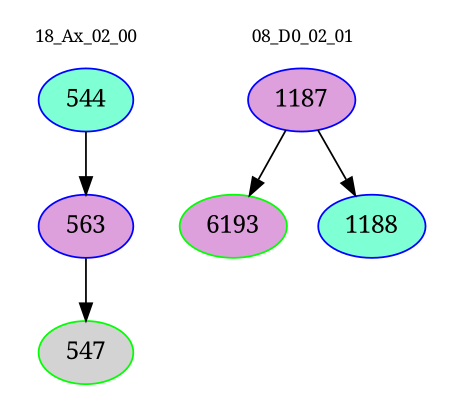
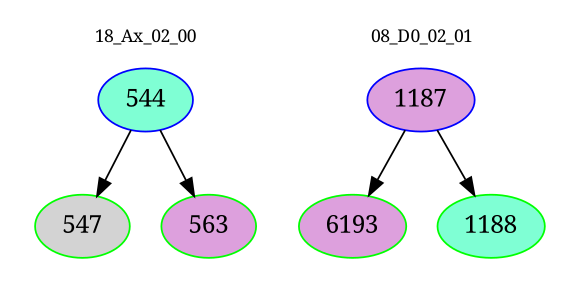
node "563": color blue -> green
node "1188": color blue -> green
edge "563" -> "547": now "544" -> "547"
